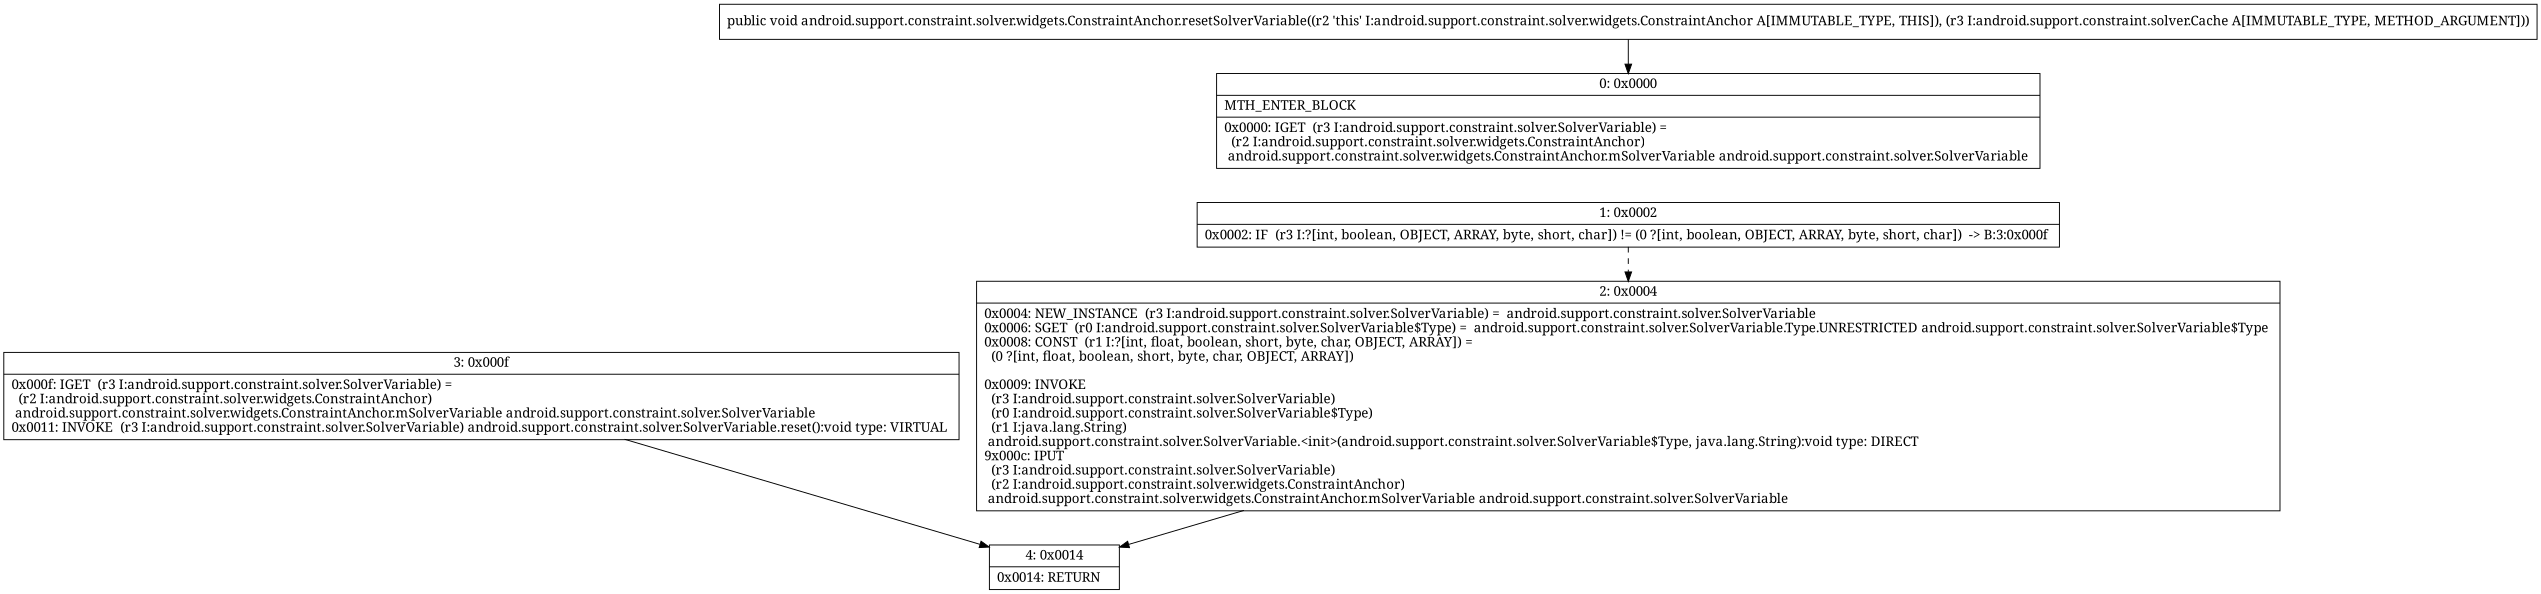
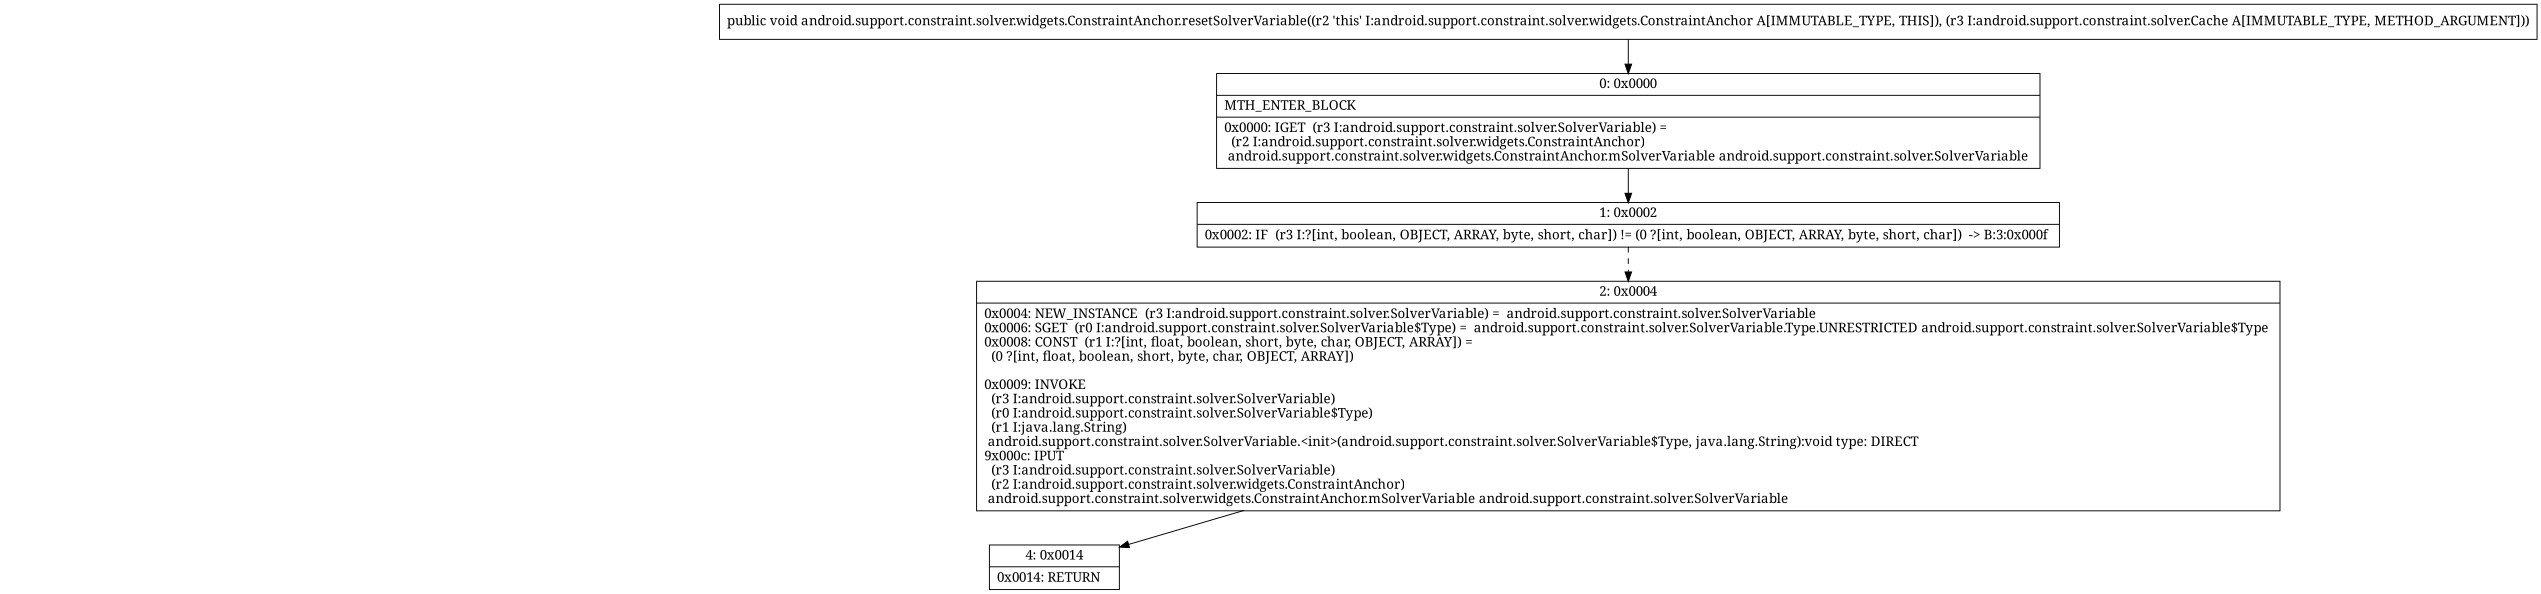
edge "0: 0x0000" -> "1: 0x0002": added
node "3: 0x000f": removed
